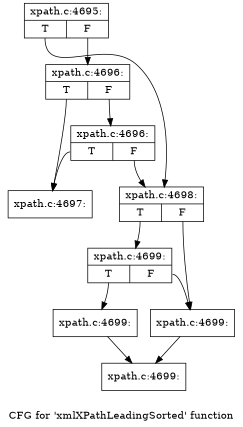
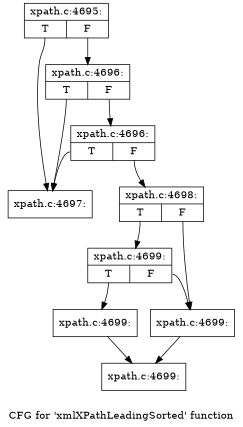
edge "xpath.c:4695:" -> "xpath.c:4698:": now "xpath.c:4695:" -> "xpath.c:4697:"
